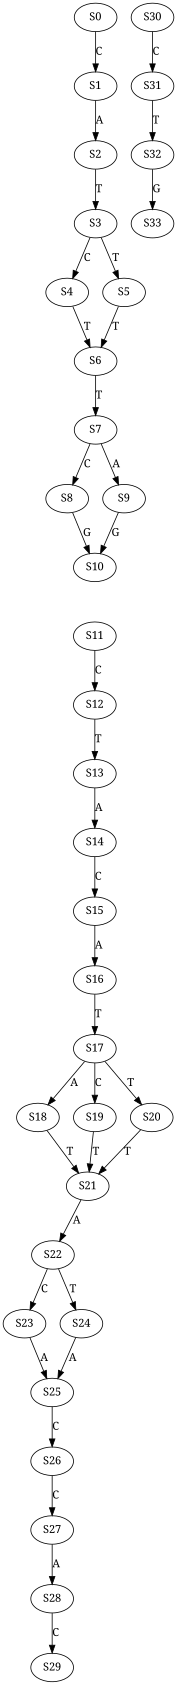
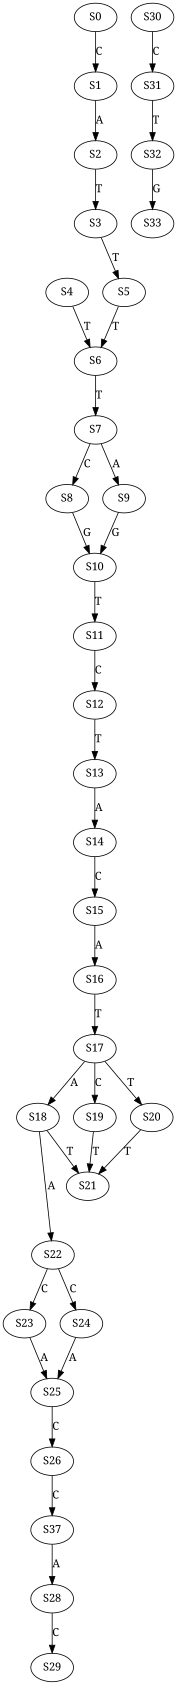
edge "S3" -> "S4": removed, label "C"
edge "S10" -> "S11": added, label "T"
edge "S21" -> "S22": now "S18" -> "S22"
edge "S22" -> "S24": label "T" -> "C"
node "S27": label "S27" -> "S37"
